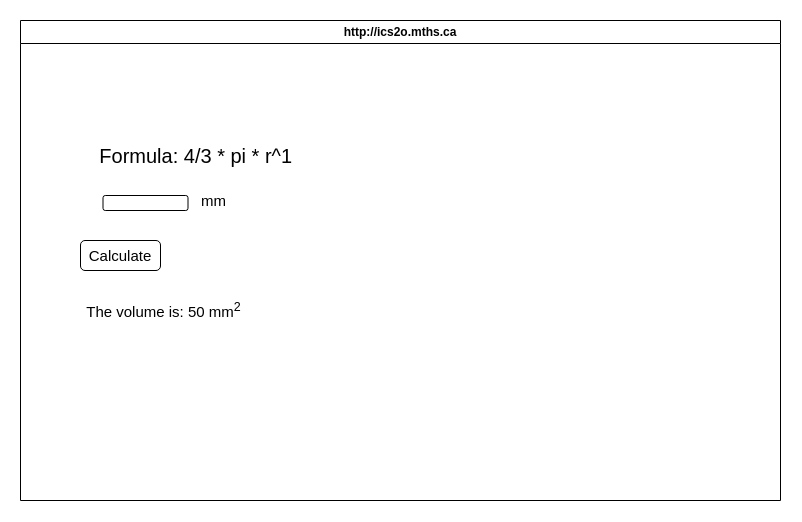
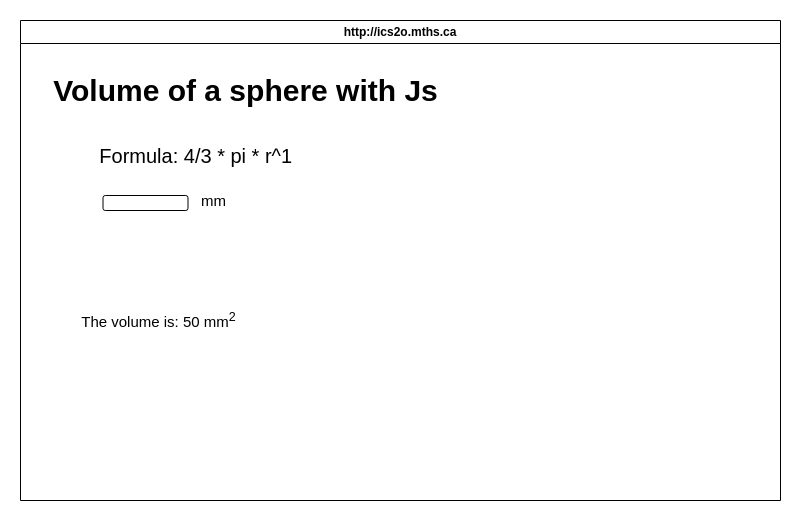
node "Volume of a sphere with Js": added
node "Calculate": removed
node "The volume is: 50 mm2": moved (163, 311) -> (158, 321)
